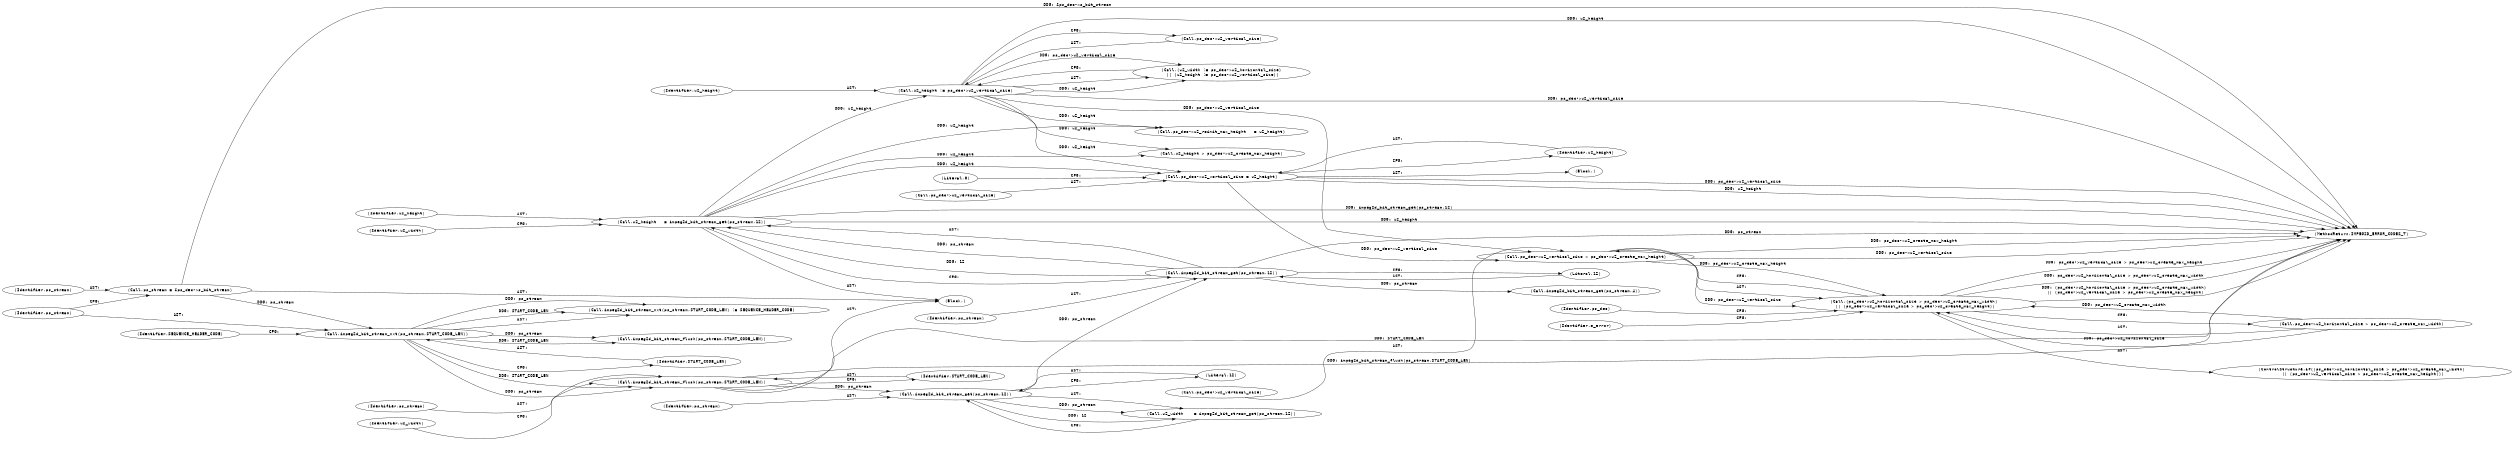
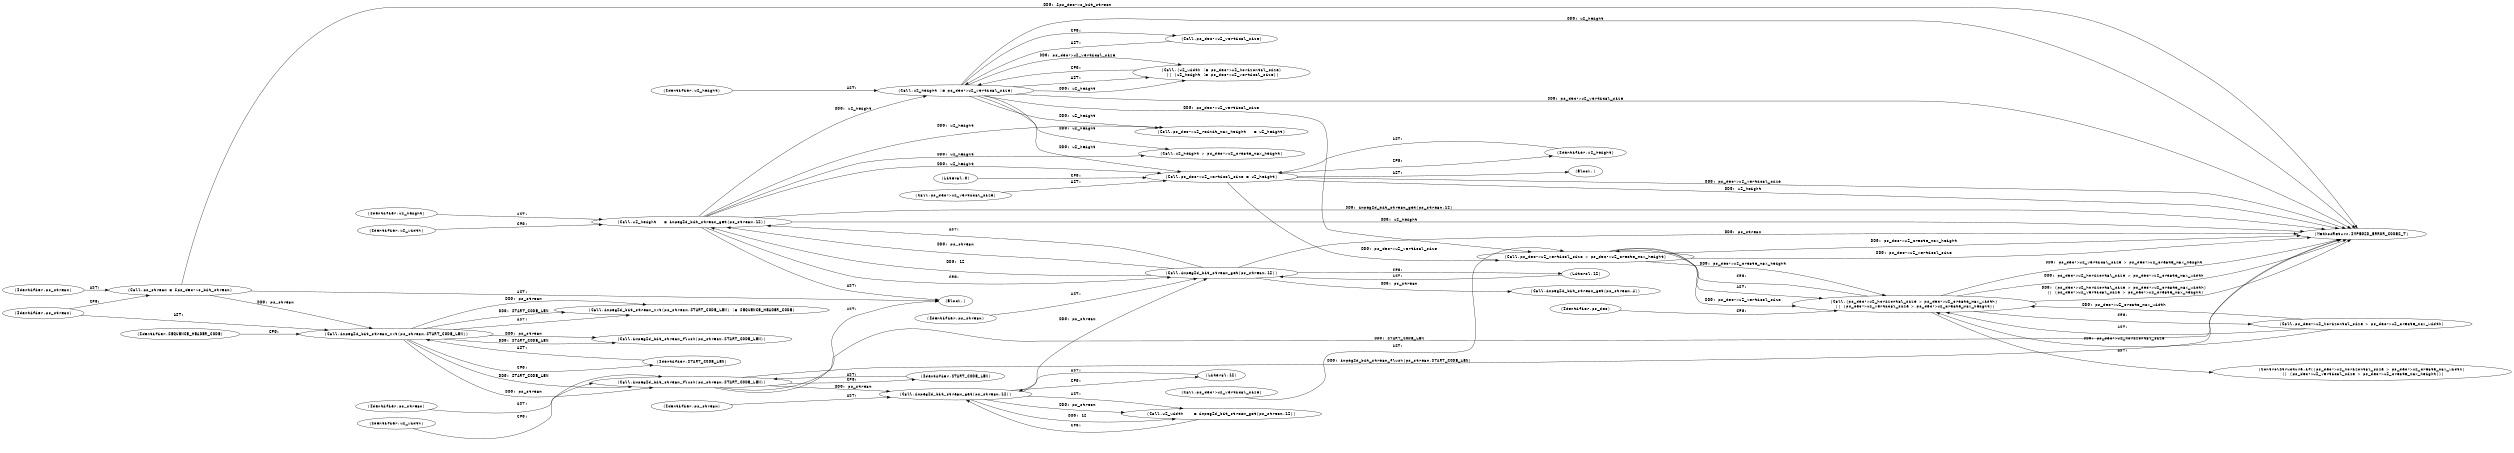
node "(Identifier,e_error)": removed
